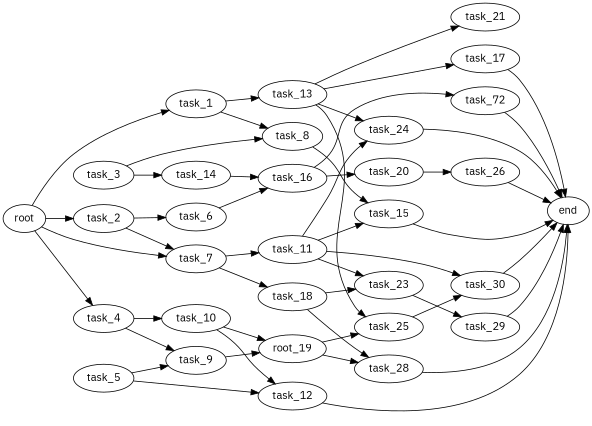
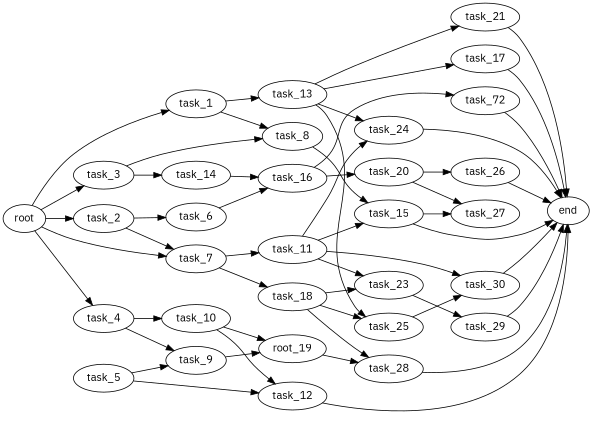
edge "task_21" -> "end": added
edge "root" -> "task_3": added
node "task_27": added
edge "root_19" -> "task_25": now "task_18" -> "task_25"
